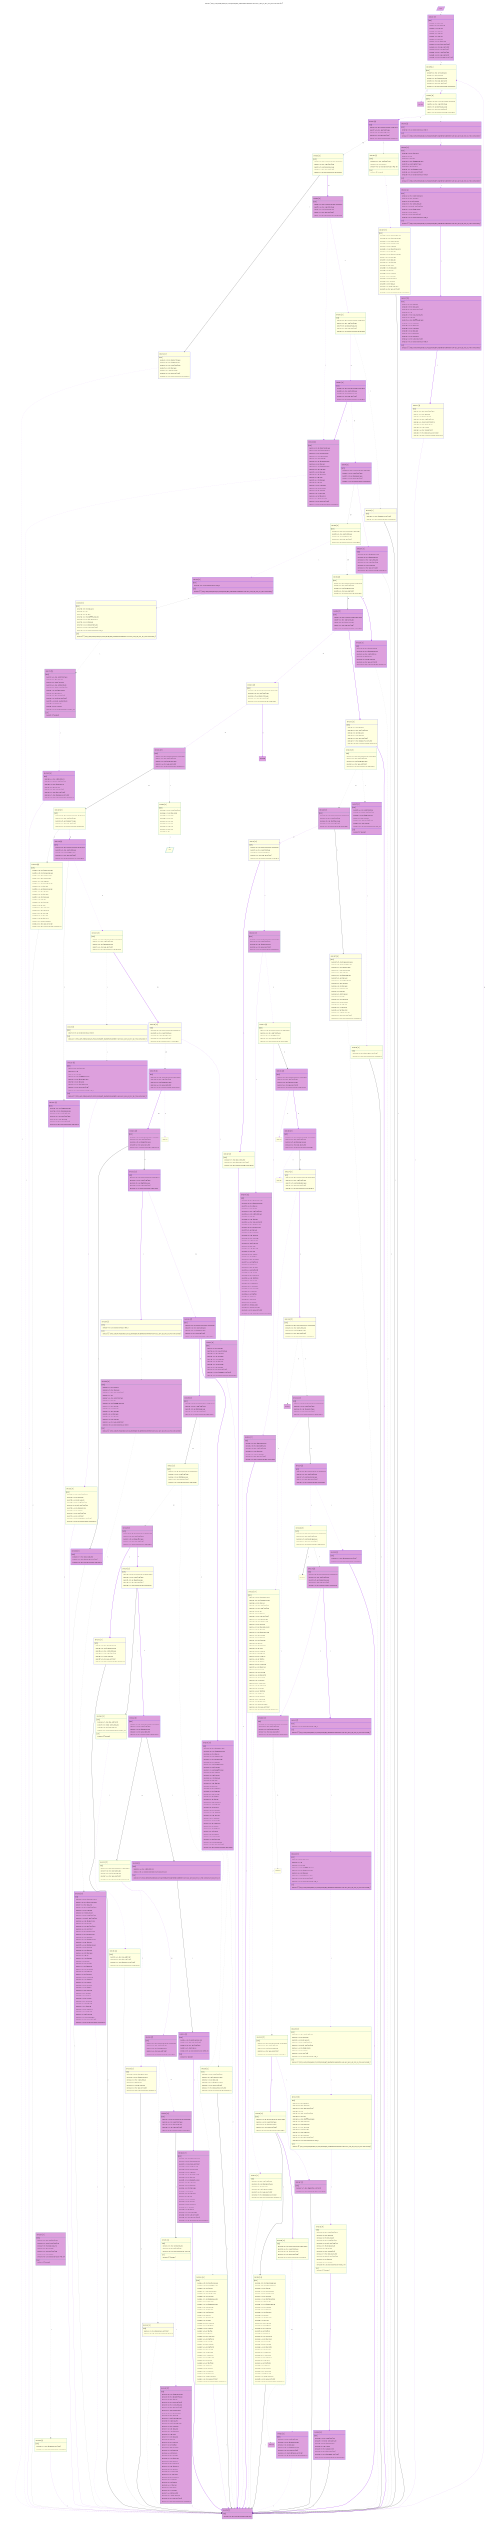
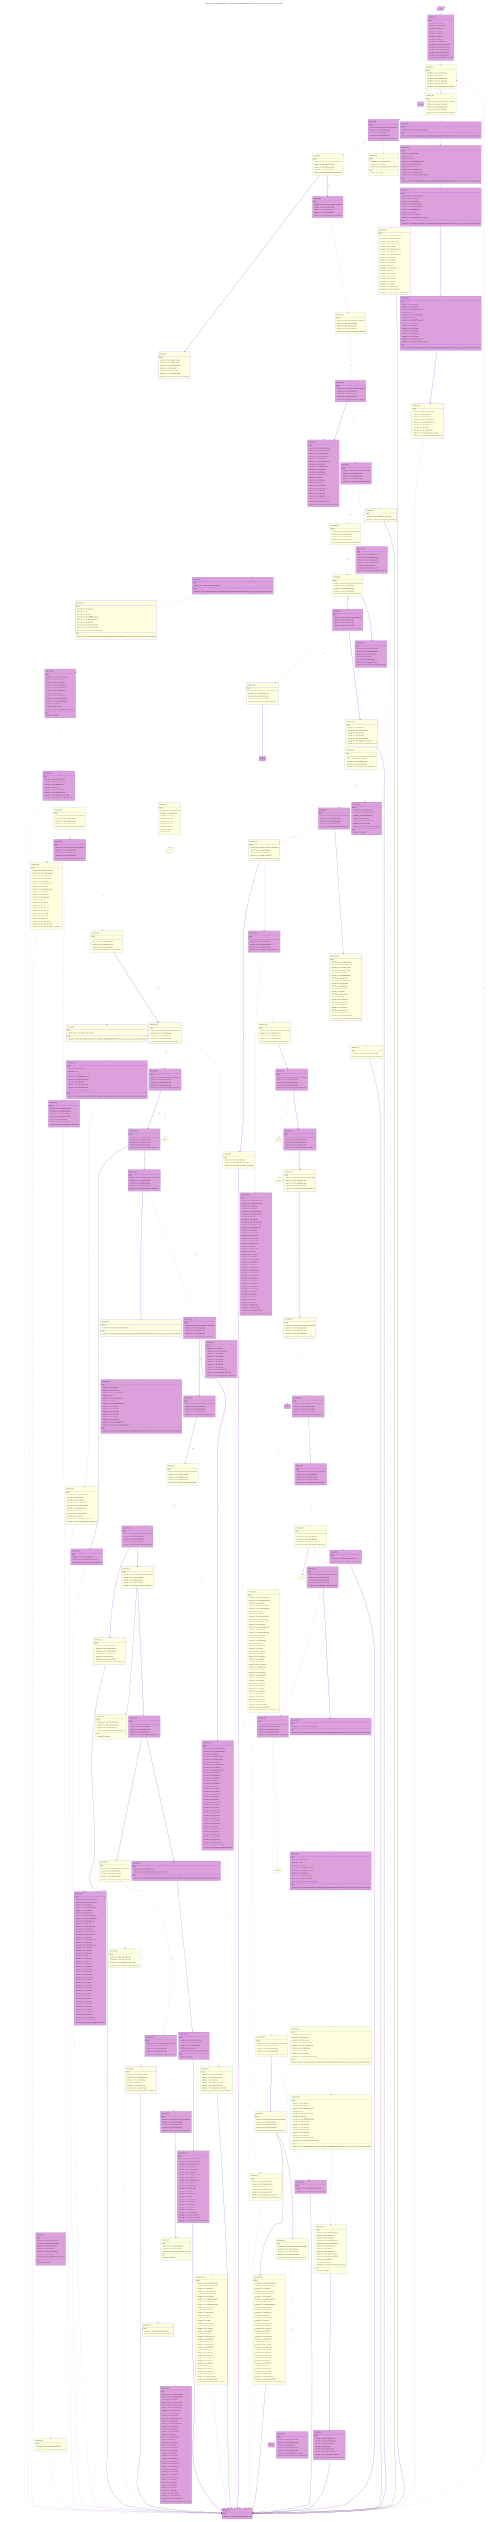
node "0x40201c [25]": removed
node "0x402391 [27]": removed
